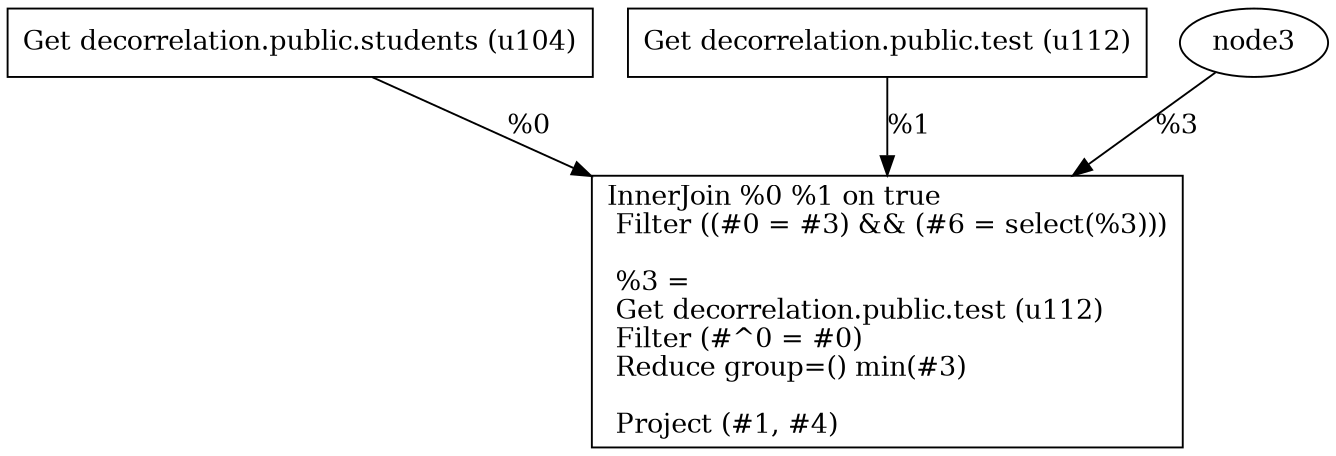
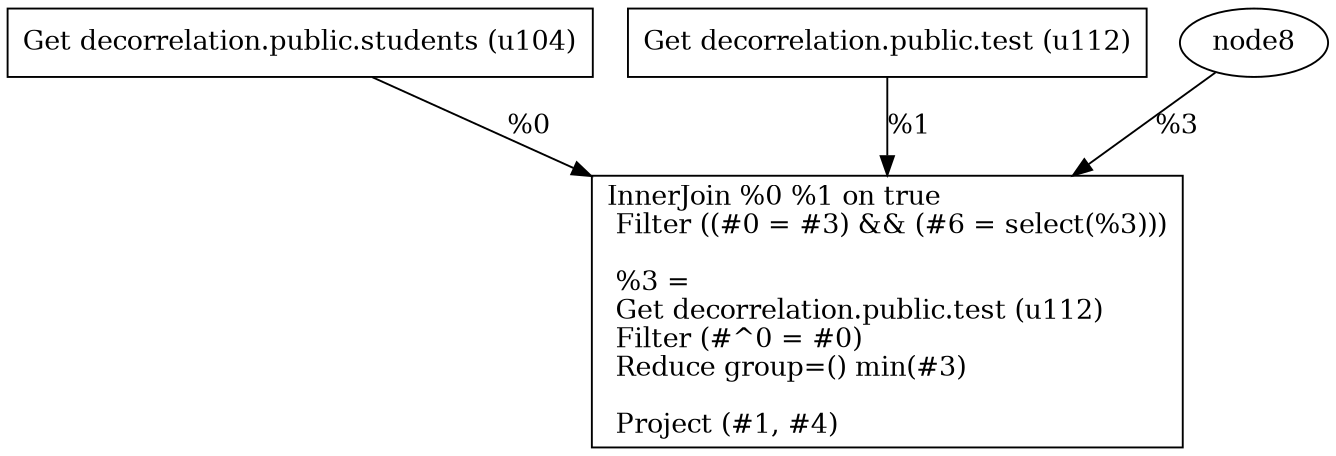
node "node3": label "node3" -> "node8"
